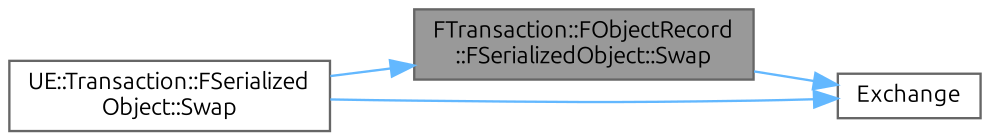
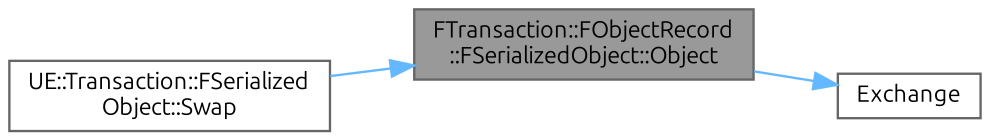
node "FTransaction::FObjectRecord ::FSerializedObject::Swap": label "FTransaction::FObjectRecord ::FSerializedObject::Swap" -> "FTransaction::FObjectRecord ::FSerializedObject::Object"
edge "UE::Transaction::FSerialized Object::Swap" -> "Exchange": removed
